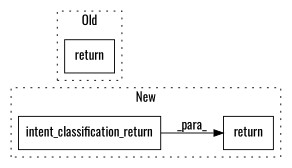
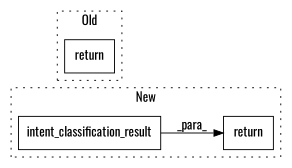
node "intent_classification_return": label "intent_classification_return" -> "intent_classification_result"
